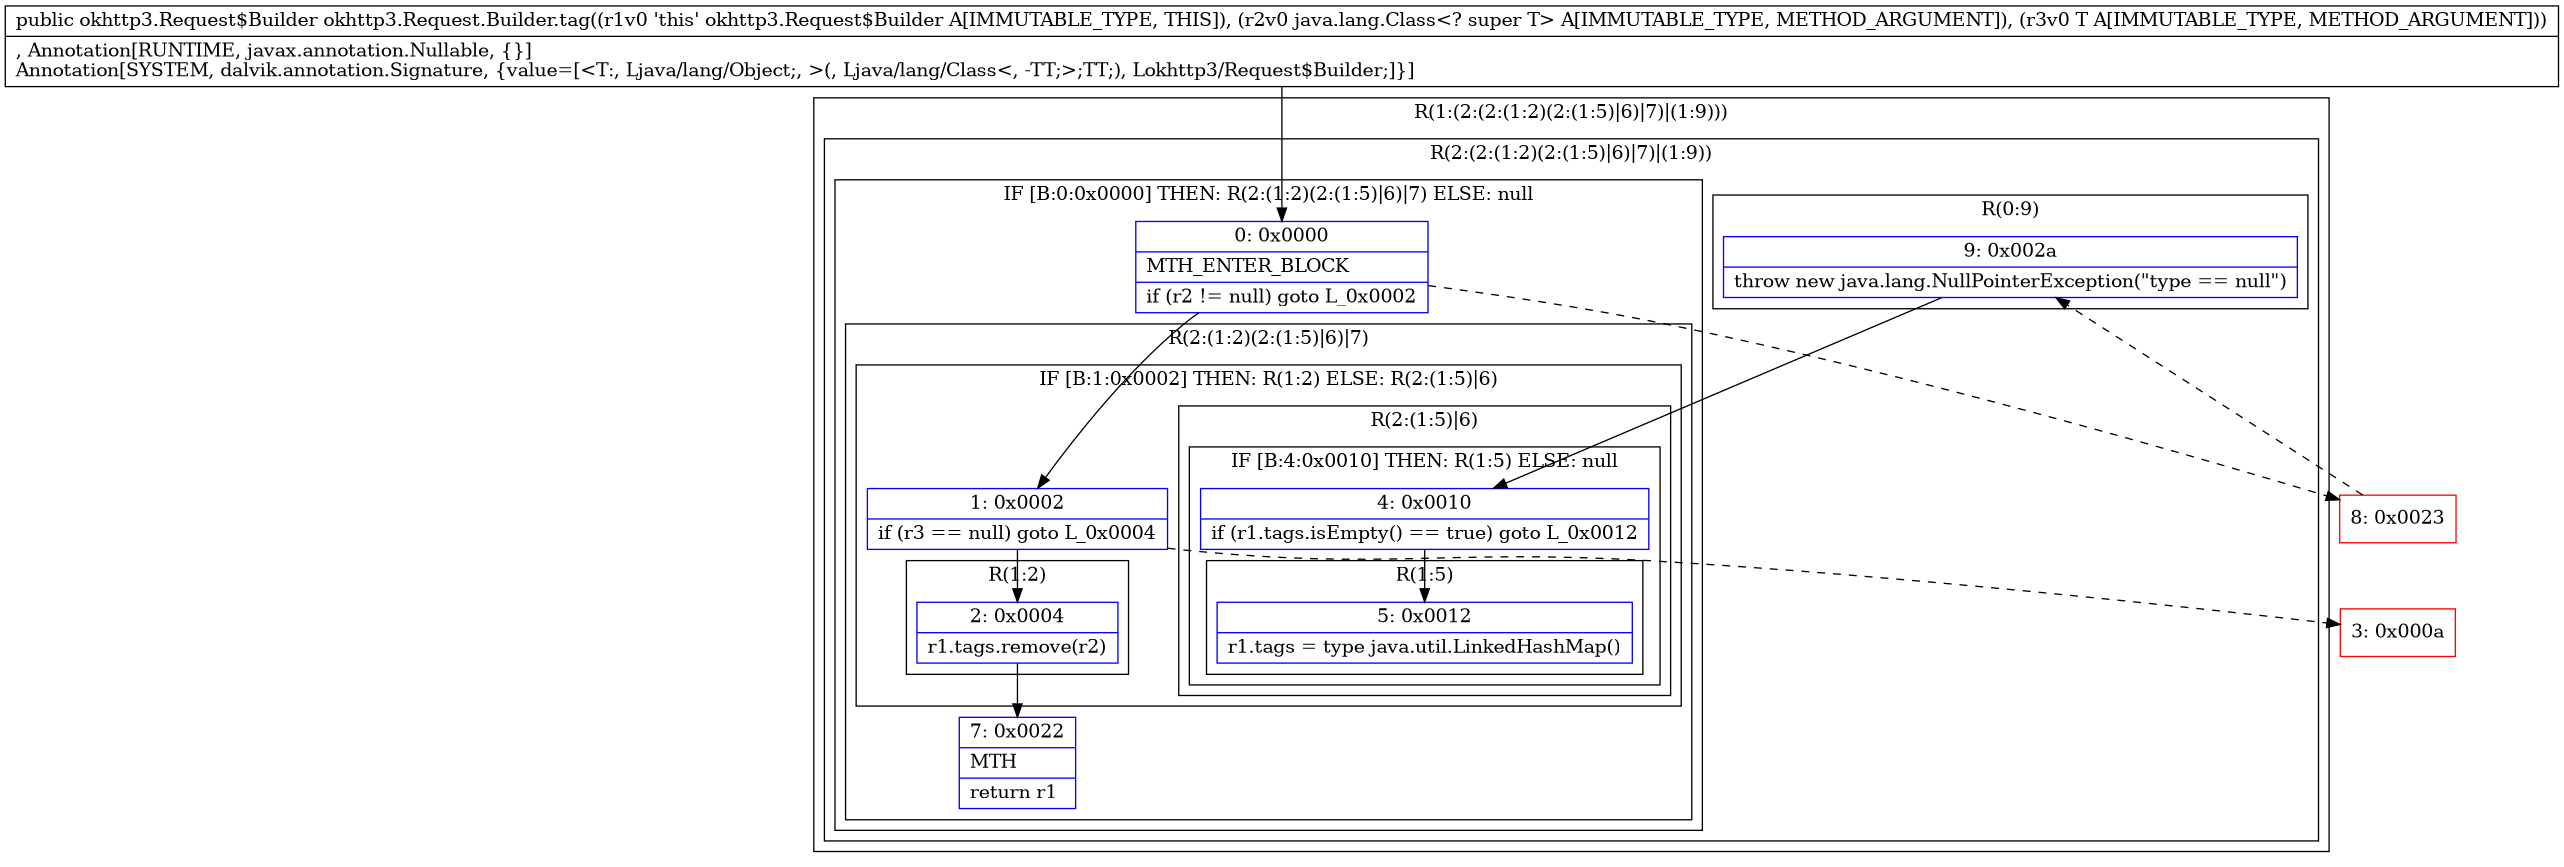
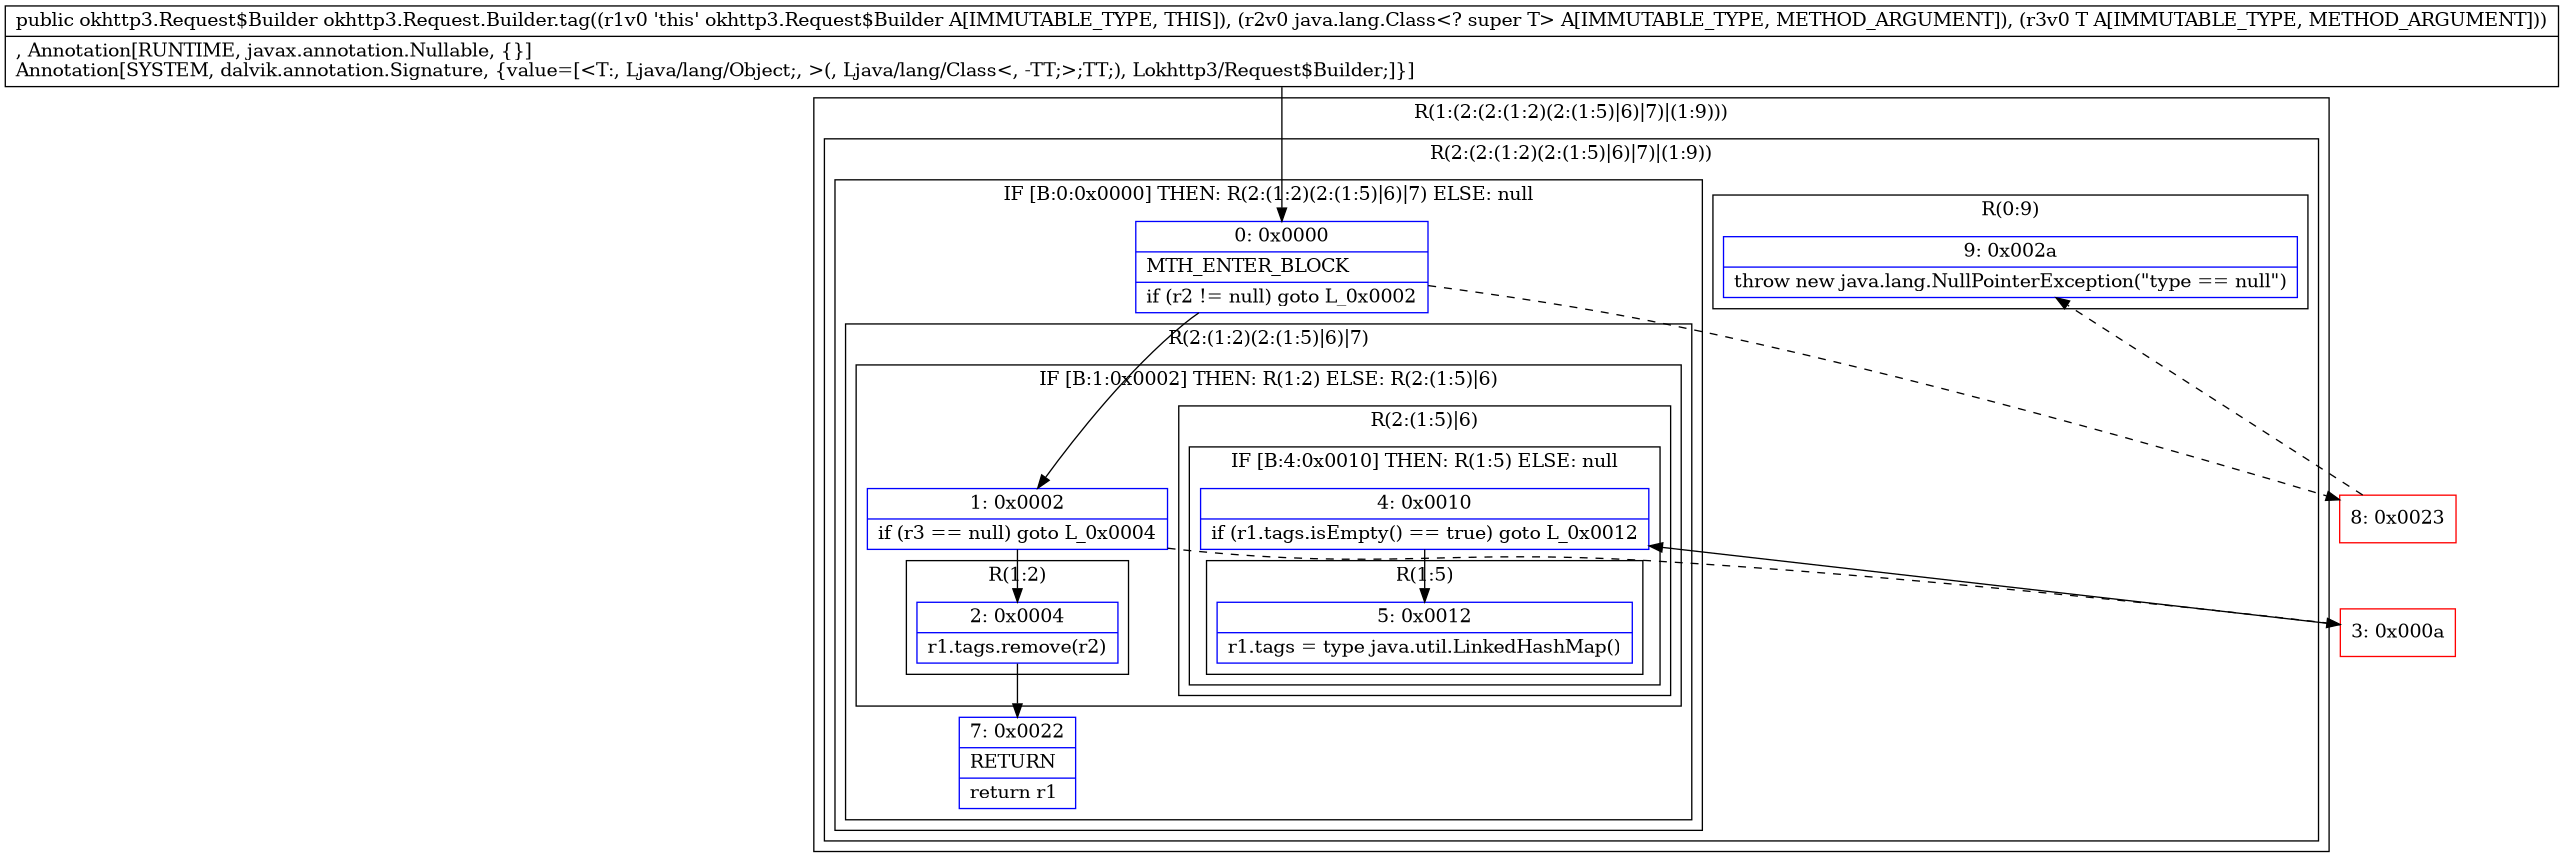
edge "9: 0x002a" -> "4: 0x0010": now "3: 0x000a" -> "4: 0x0010"
node "7: 0x0022": text "MTH" -> "RETURN"
